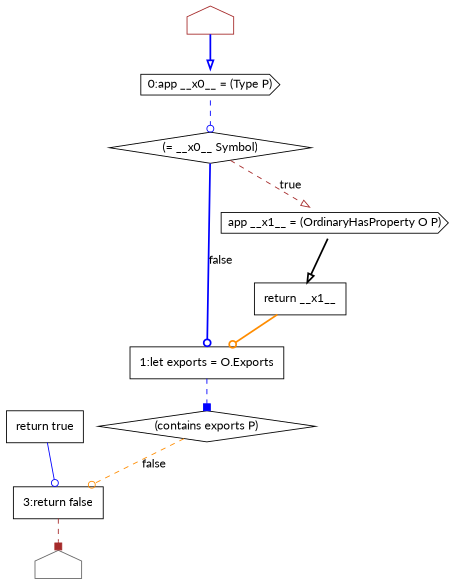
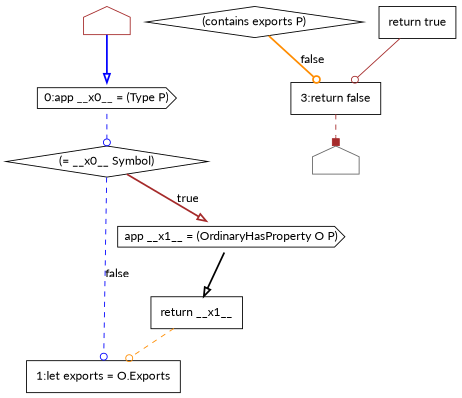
edge "(= __x0__ Symbol)" -> "app __x1__ = (OrdinaryHasProperty O P)": style dashed -> bold
edge "(= __x0__ Symbol)" -> "1:let exports = O.Exports": style bold -> dashed
edge "return __x1__" -> "1:let exports = O.Exports": style bold -> dashed
edge "1:let exports = O.Exports" -> "(contains exports P)": removed
edge "return true" -> "3:return false": color blue -> brown
edge "(contains exports P)" -> "3:return false": style dashed -> bold
